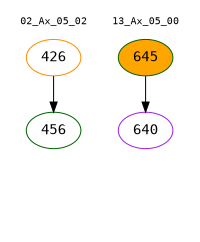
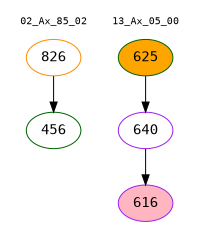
cluster "02_Ax_05_02": label "02_Ax_05_02" -> "02_Ax_85_02"
node "426": label "426" -> "826"
node "645": label "645" -> "625"
node "616": added
